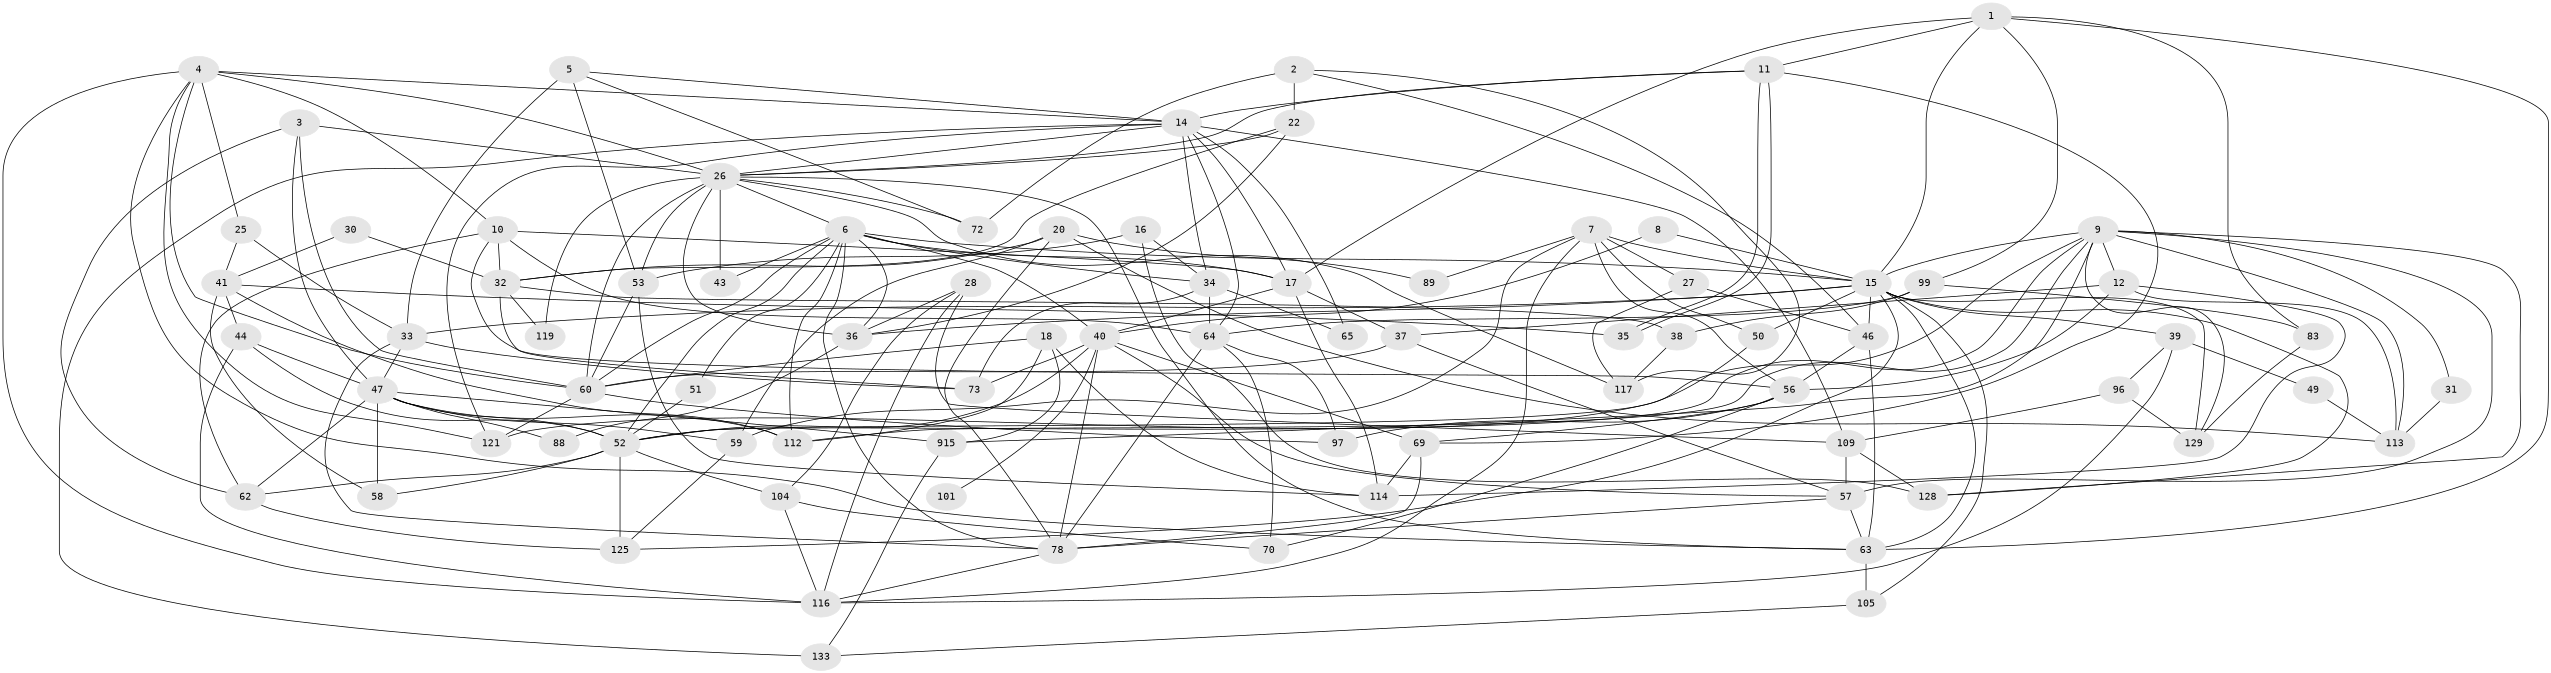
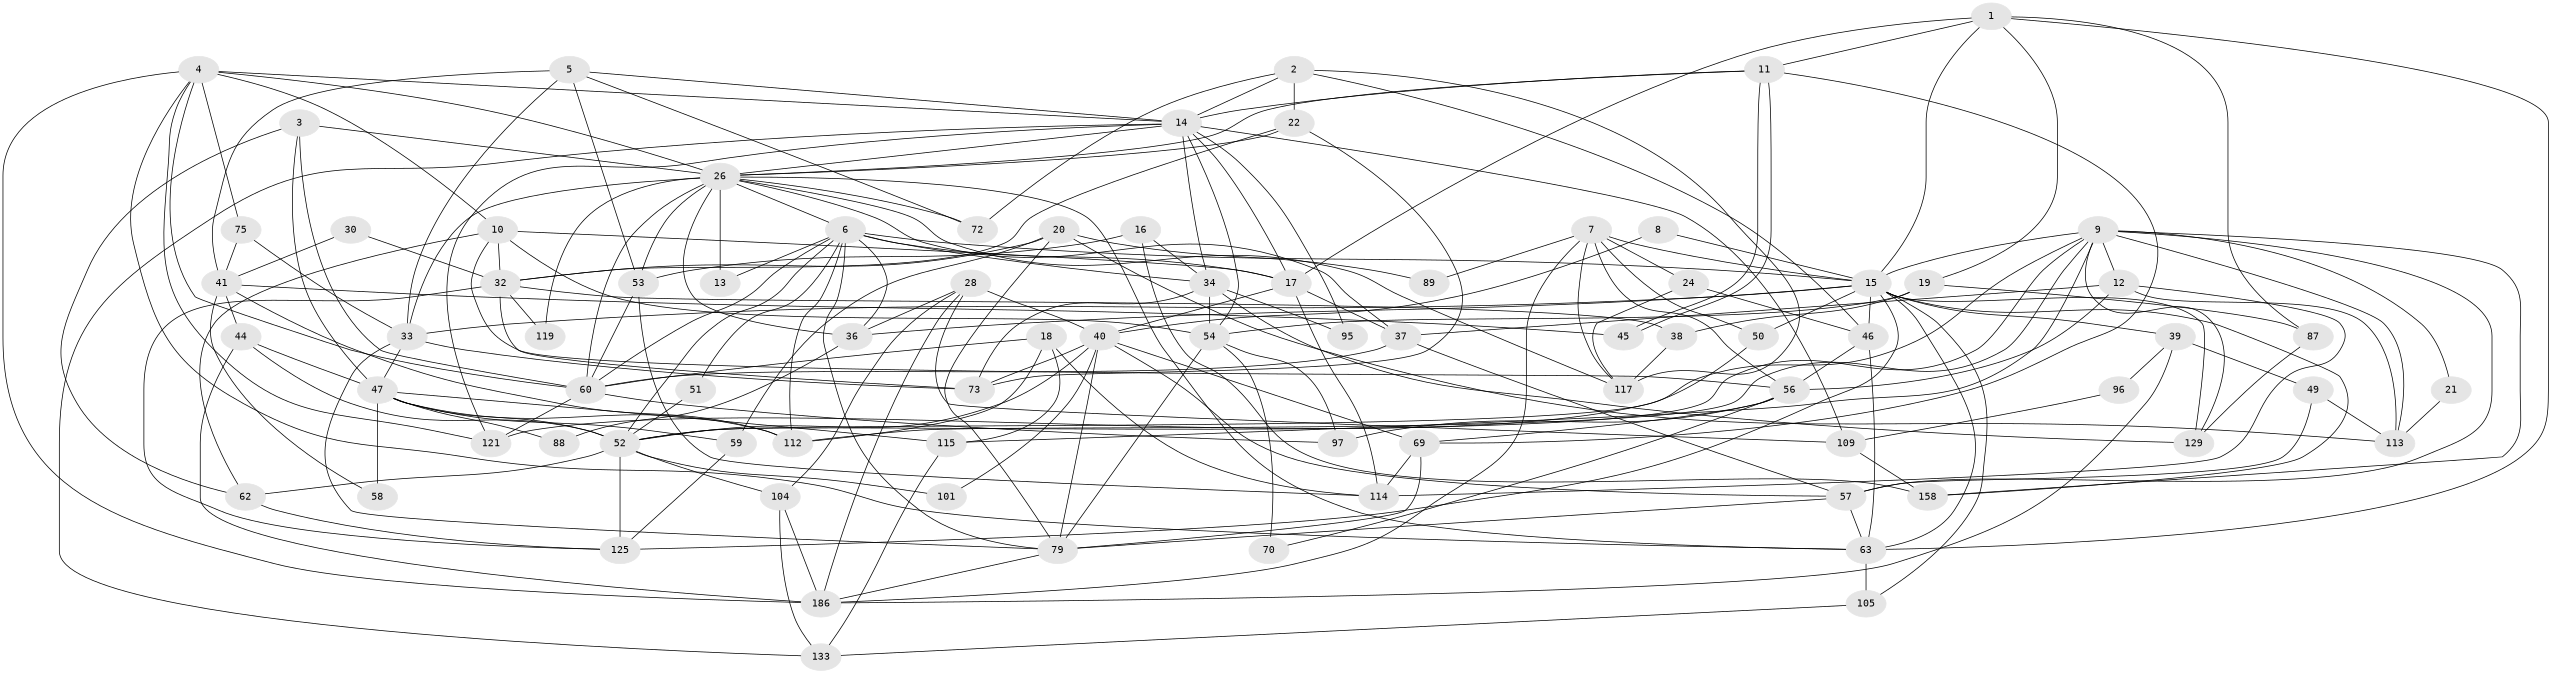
edge "5" -- "41": added
edge "2" -- "14": added
edge "26" -- "33": added
node "25": label "25" -> "75"
edge "26" -- "37": added
edge "6" -- "40": now "28" -- "40"
edge "22" -- "36": now "22" -- "73"
node "43": label "43" -> "13"
node "27": label "27" -> "24"
node "99": label "99" -> "19"
node "64": label "64" -> "54"
node "65": label "65" -> "95"
node "35": label "35" -> "45"
node "83": label "83" -> "87"
node "31": label "31" -> "21"
edge "7" -- "59": now "7" -- "117"
edge "96" -- "129": now "34" -- "129"
edge "47" -- "62": removed
node "915": label "915" -> "115"
edge "32" -- "125": added
edge "109" -- "57": now "49" -- "57"
edge "52" -- "58": now "52" -- "101"
node "128": label "128" -> "158"
edge "104" -- "70": now "104" -- "133"
node "78": label "78" -> "79"
node "116": label "116" -> "186"
